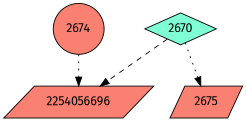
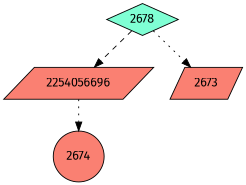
node "2670": label "2670" -> "2678"
edge "2674" -> "2254056696": reversed
node "2675": label "2675" -> "2673"
